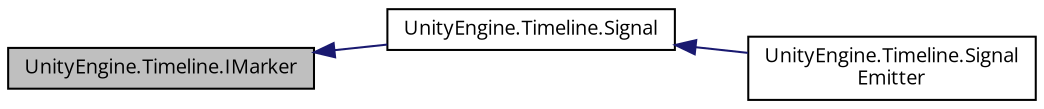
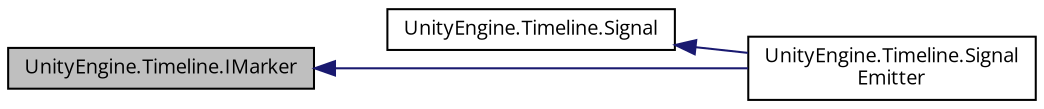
edge "UnityEngine.Timeline.Signal" -> "UnityEngine.Timeline.IMarker": now "UnityEngine.Timeline.Signal Emitter" -> "UnityEngine.Timeline.IMarker"
